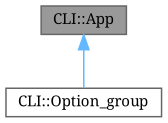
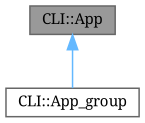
node "CLI::Option_group": label "CLI::Option_group" -> "CLI::App_group"
